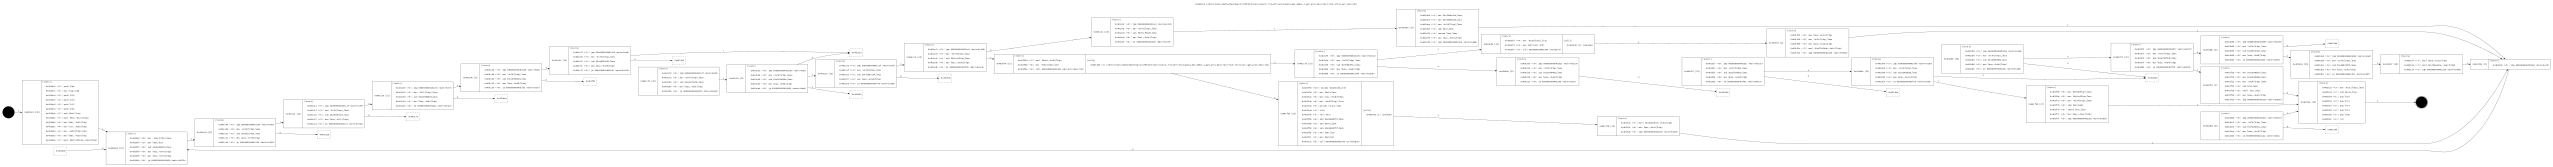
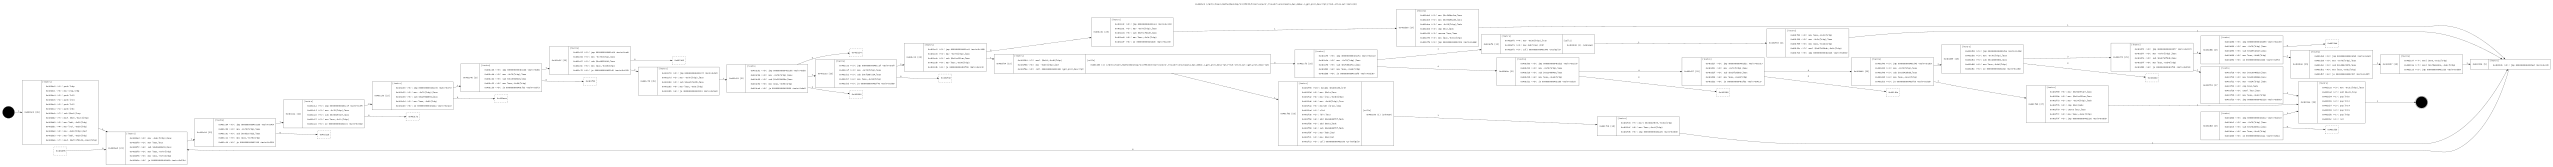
edge "0x401c5f [25]" -> "0x402124": now "0x401c5f [25]" -> "0x401c78 [25]"
edge "0x401d0e [25]" -> "0x401d27 [25]": added, label "4"
edge "0x401d40 [25]" -> "0x401e4e": now "0x401d40 [25]" -> "0x401d59 [25]"
